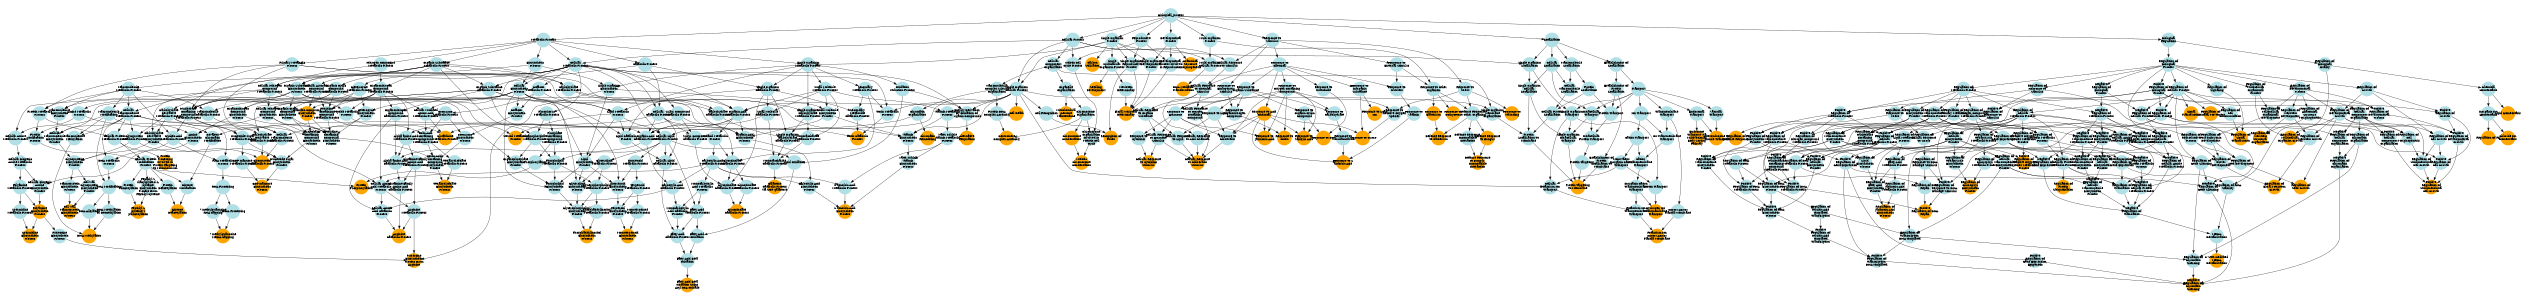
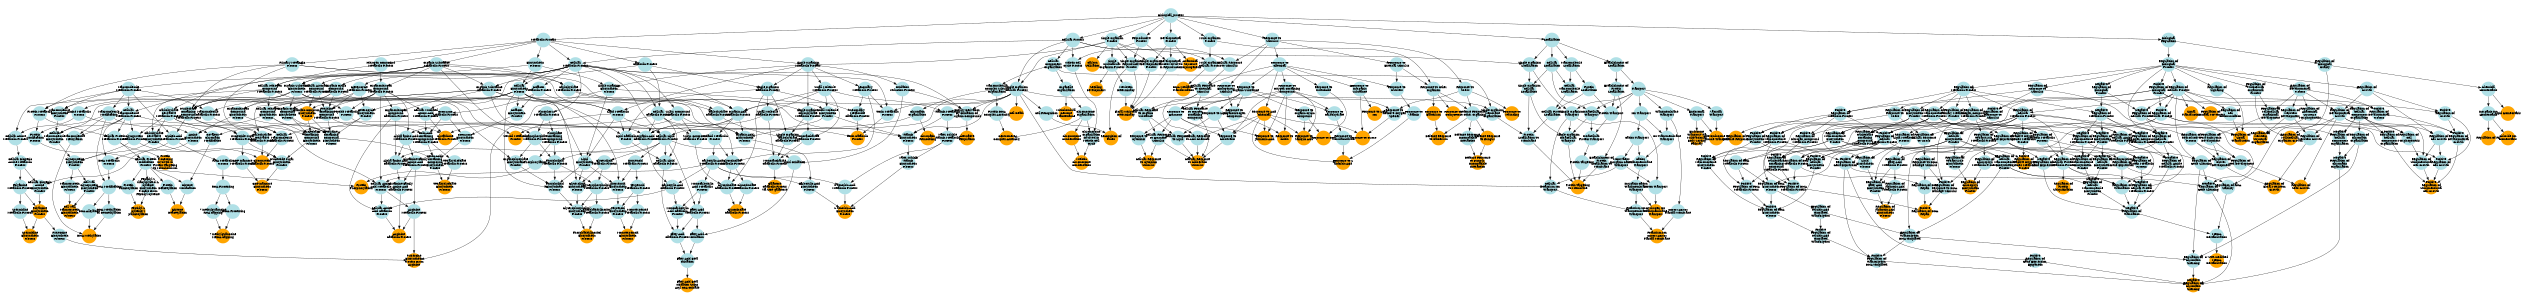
edge "Cellular Macromolecule Metabolic Process" -> "RNA Metabolic Process": removed
